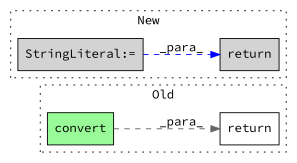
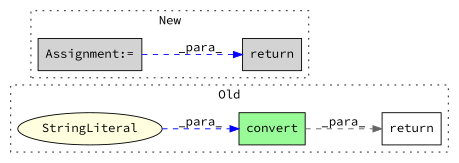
node "StringLiteral:=": label "StringLiteral:=" -> "Assignment:="
node "StringLiteral": added
